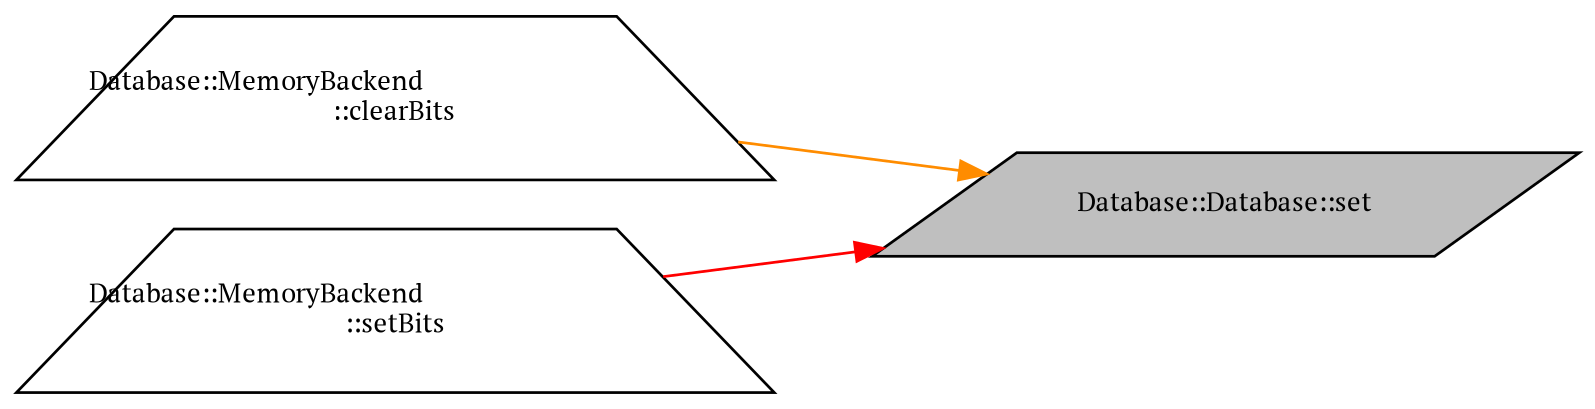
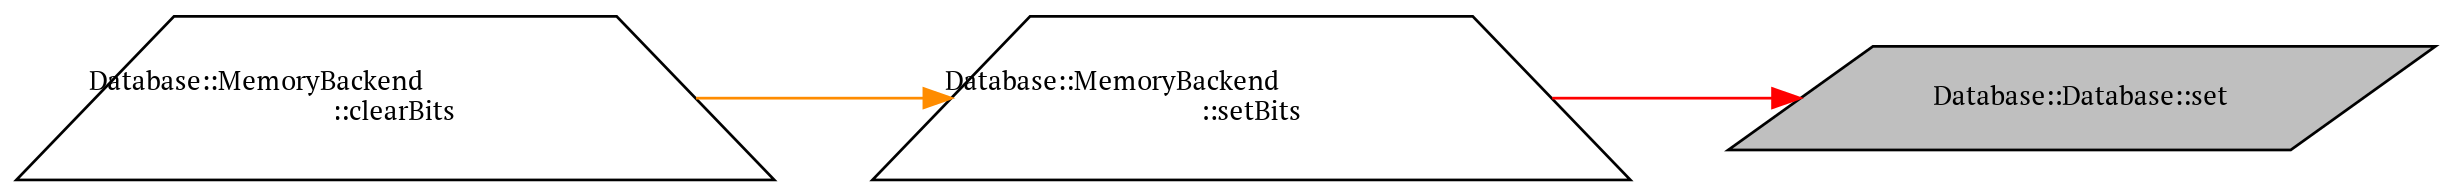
edge "Database::MemoryBackend ::clearBits" -> "Database::Database::set": now "Database::MemoryBackend ::clearBits" -> "Database::MemoryBackend ::setBits"
